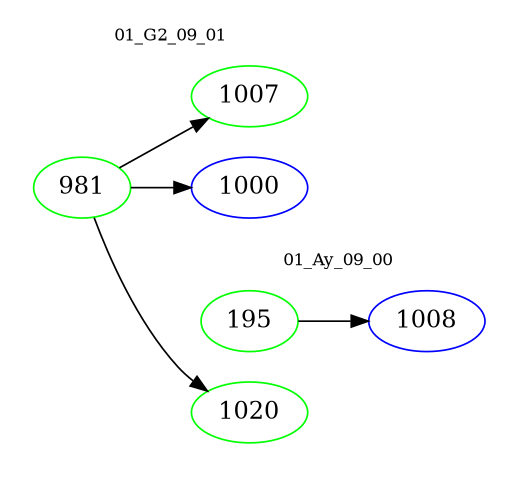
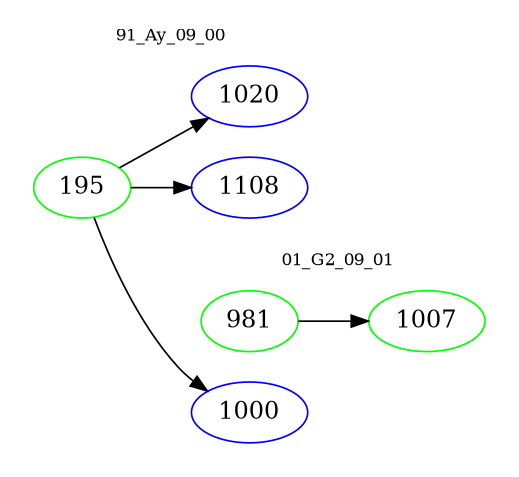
edge "981" -> "1000": now "195" -> "1000"
cluster "01_Ay_09_00": label "01_Ay_09_00" -> "91_Ay_09_00"
edge "981" -> "1020": now "195" -> "1020"
node "1008": label "1008" -> "1108"
node "1020": color green -> blue
